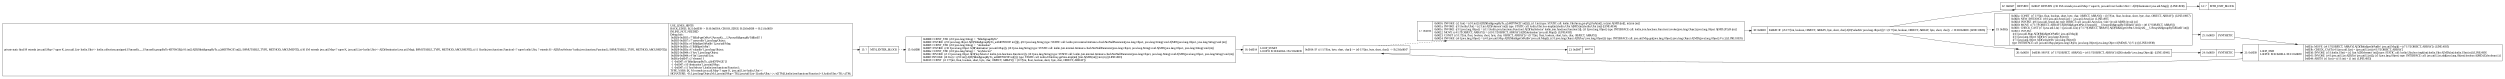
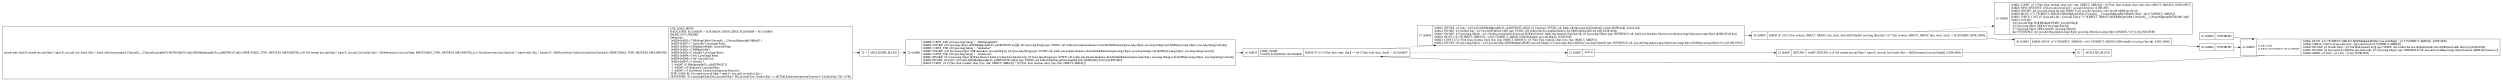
edge "18: 0x0028" -> "22: 0x0047": now "23: 0x0047" -> "22: 0x0047"
edge "19: 0x002a" -> "25: 0x0039": removed
node "16: 0x0014": text "LOOP_START" -> "LINES_START"
edge "16: 0x0014" -> "23: 0x0047": style solid -> dashed
